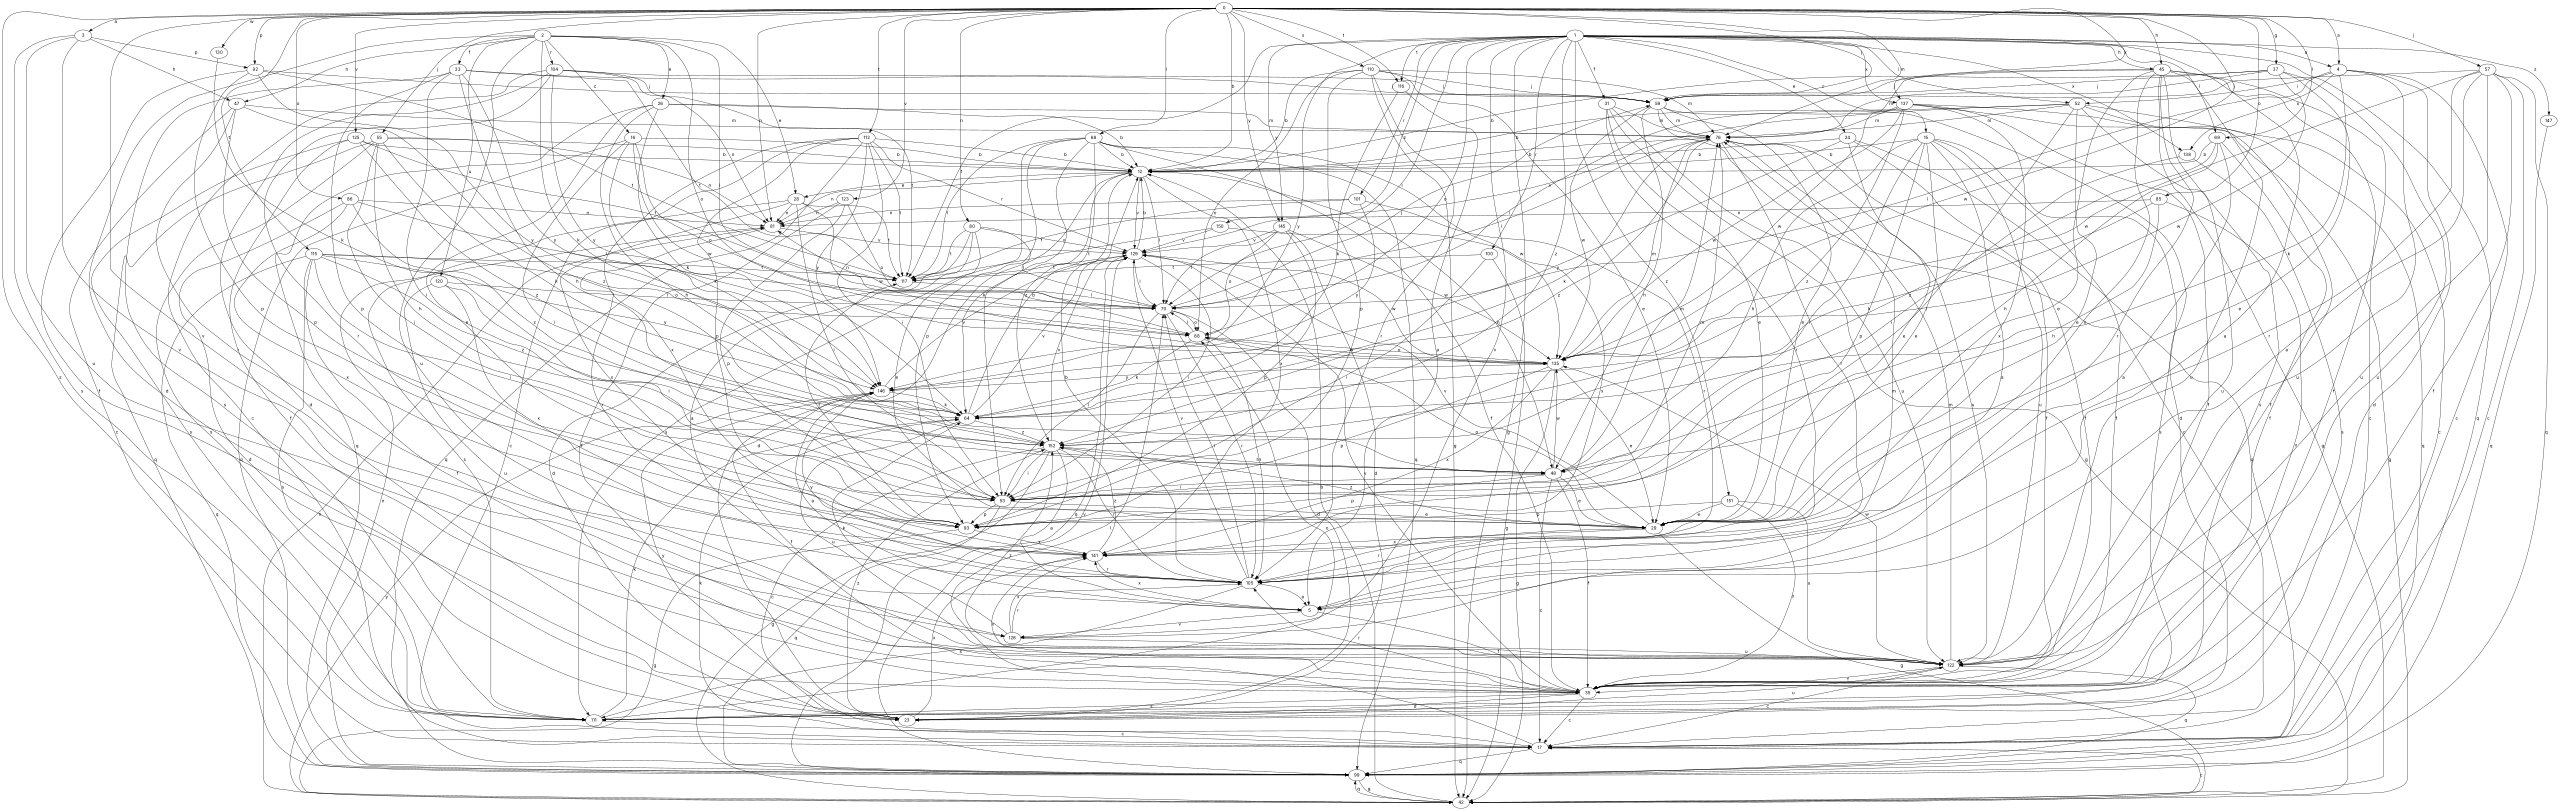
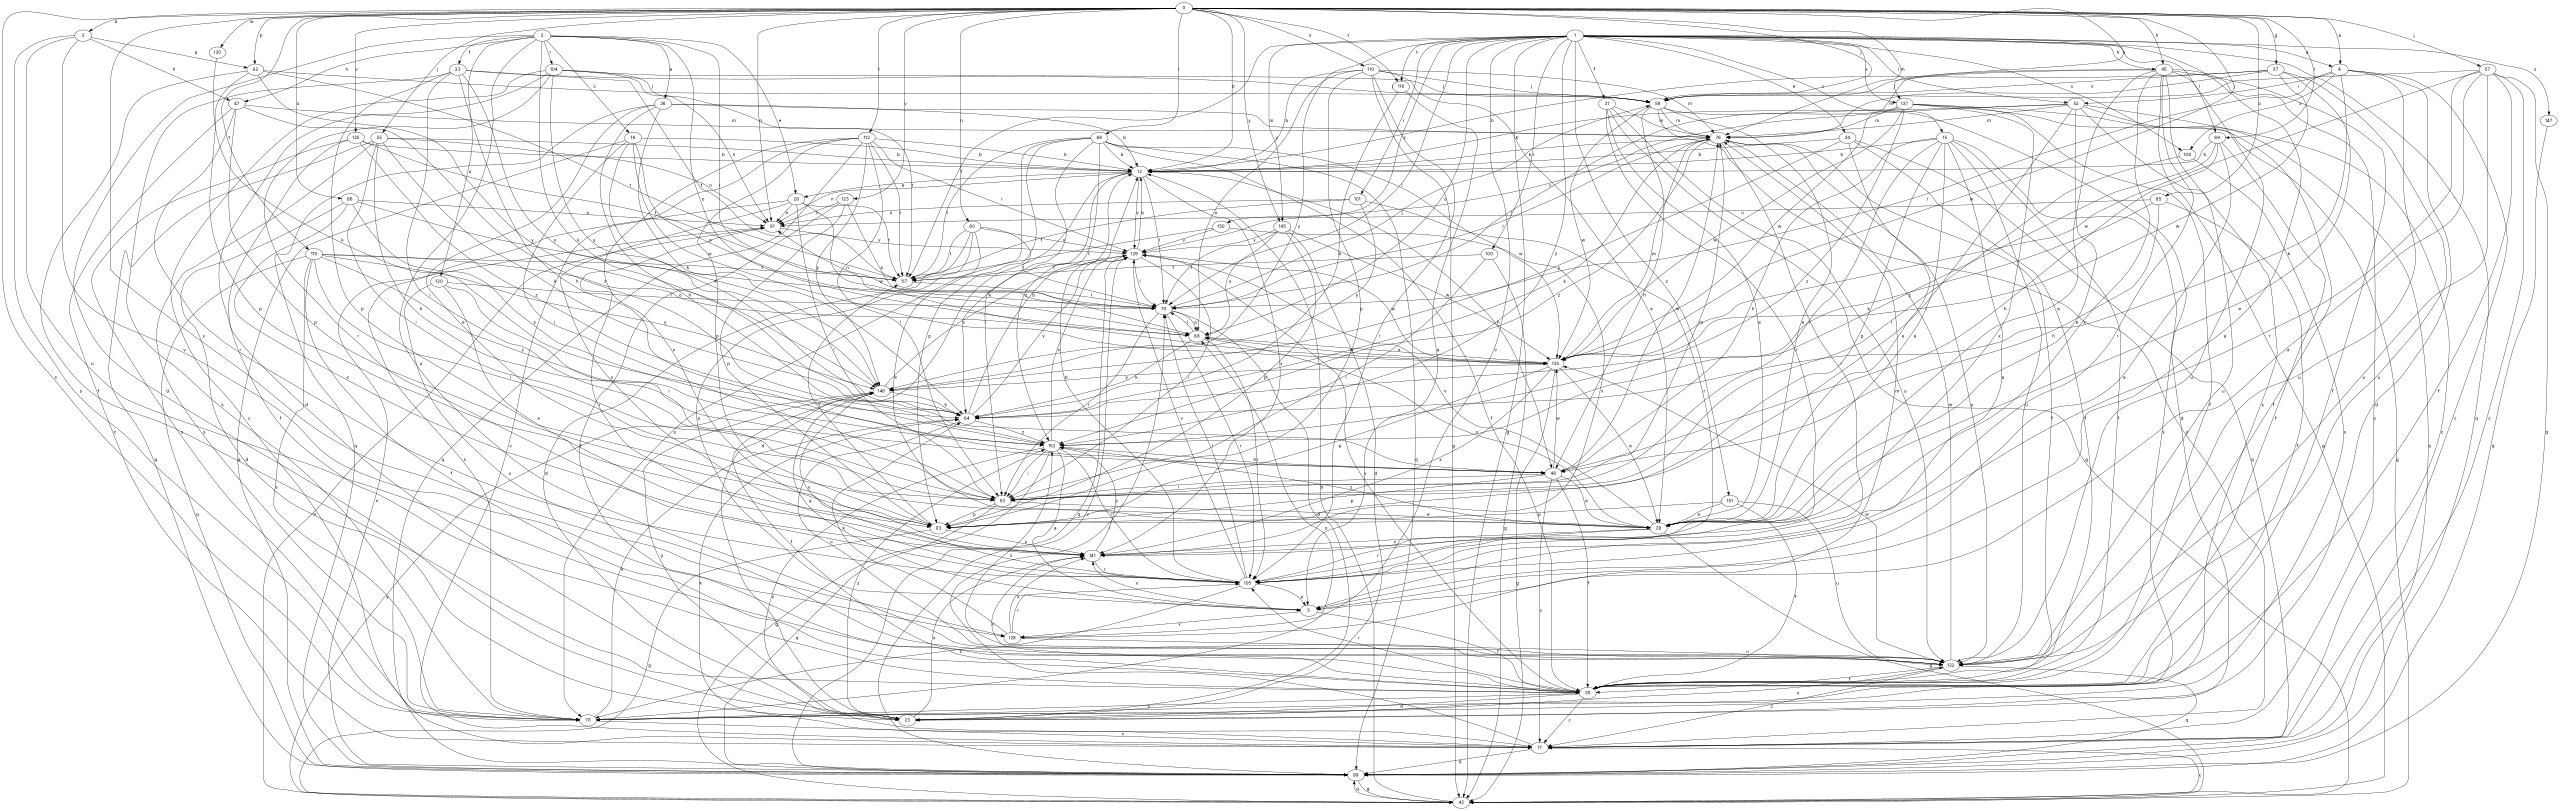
edge "37" -> "59": label "j" -> "x"
